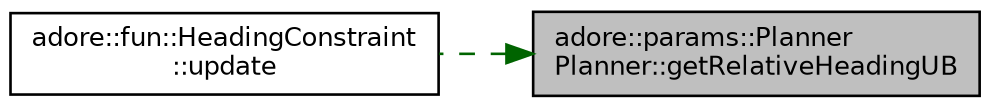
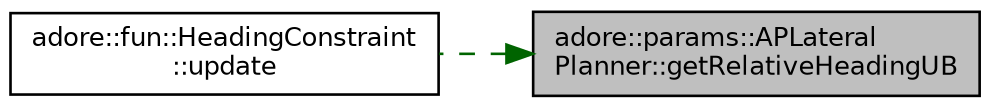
node "adore::params::Planner Planner::getRelativeHeadingUB": label "adore::params::Planner Planner::getRelativeHeadingUB" -> "adore::params::APLateral Planner::getRelativeHeadingUB"
